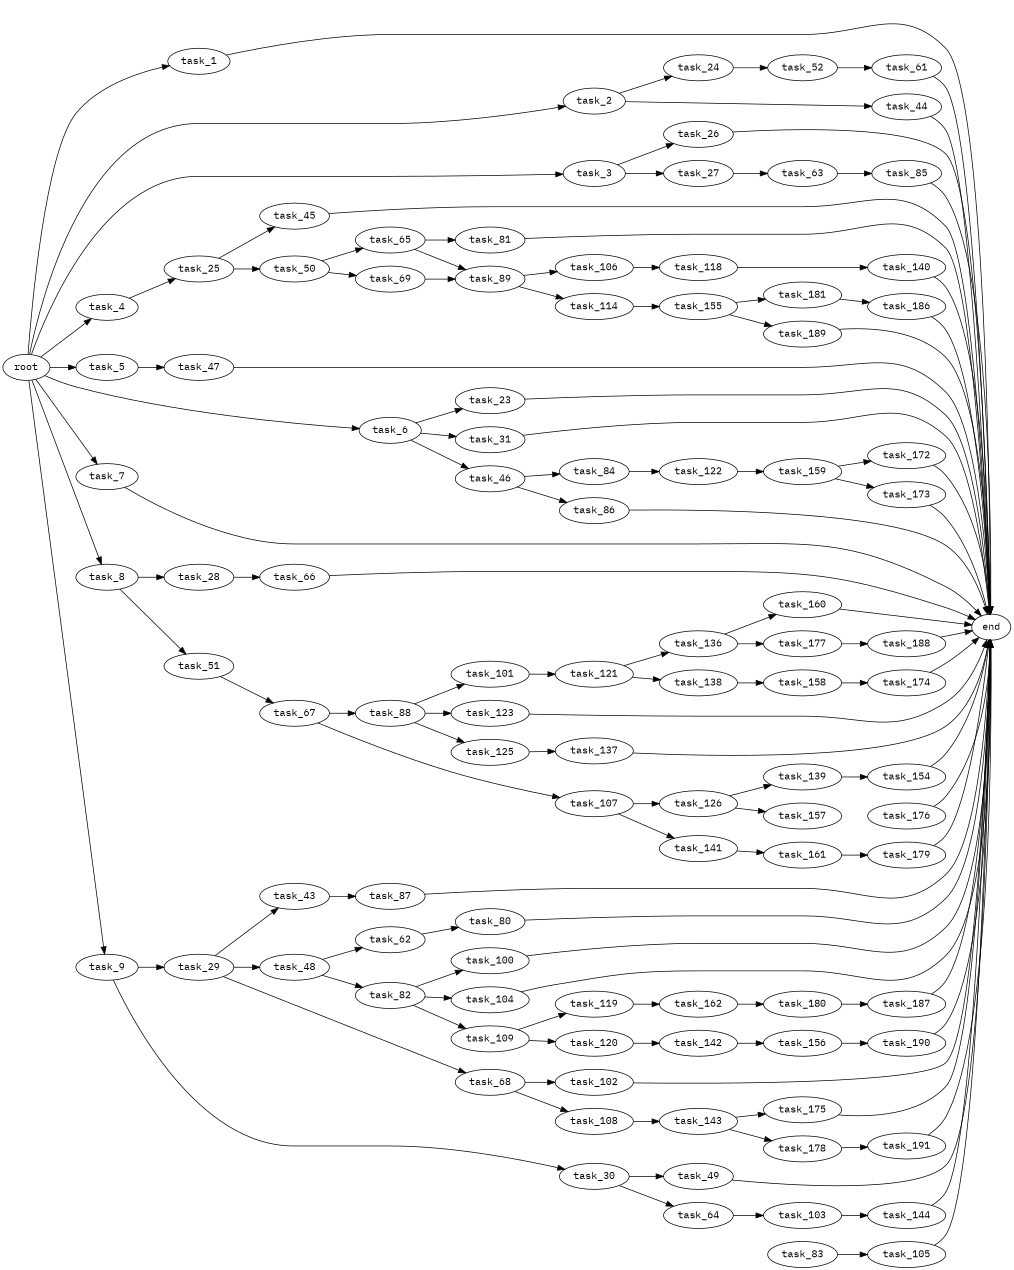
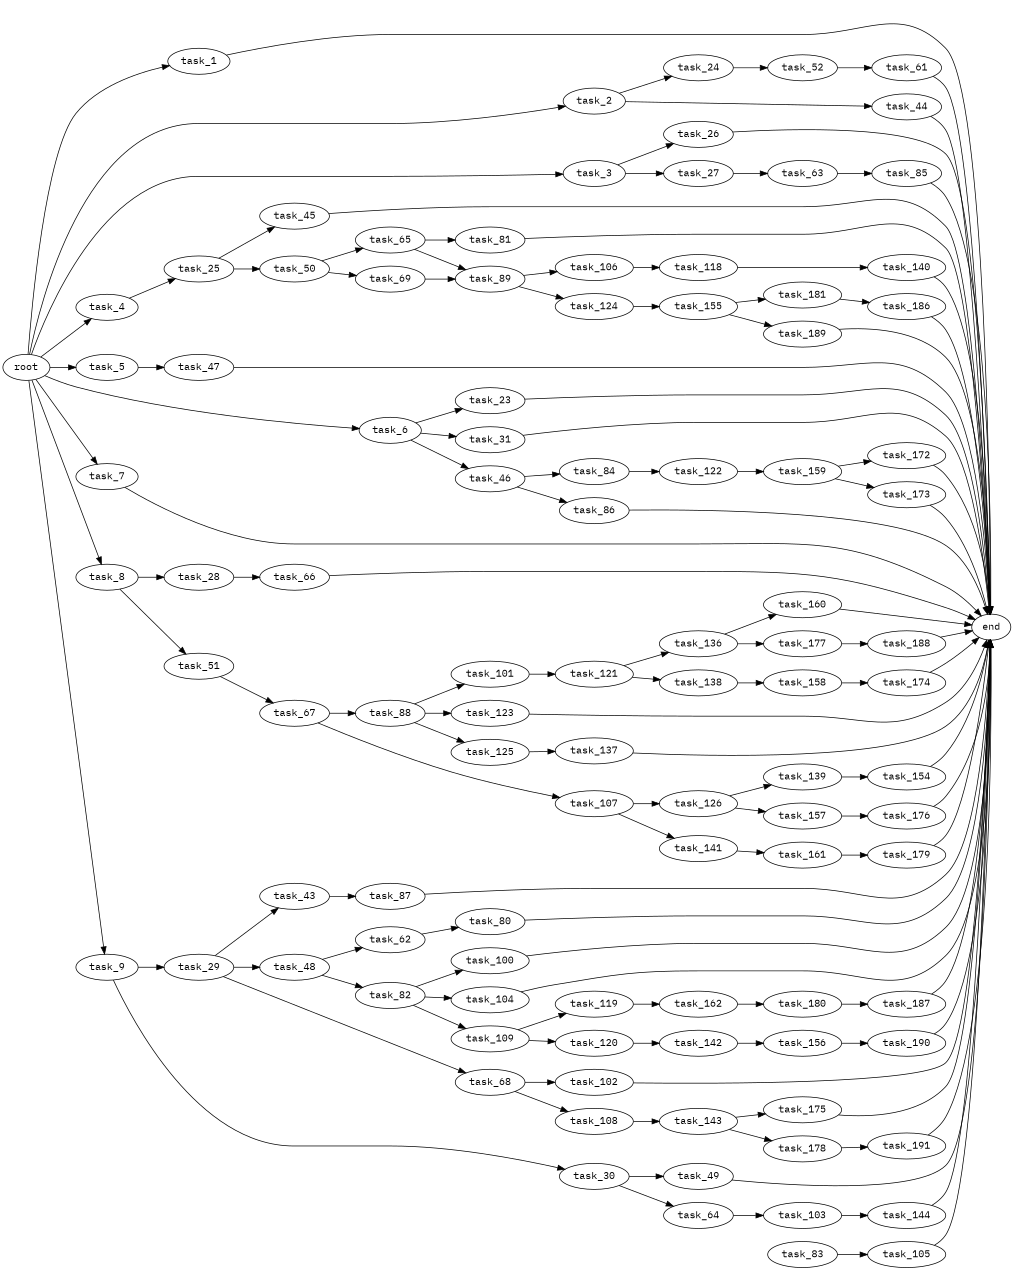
node "task_114": label "task_114" -> "task_124"
edge "task_157" -> "task_176": added
